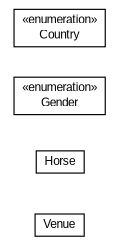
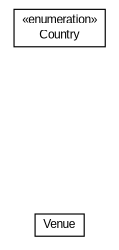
node "Gender": removed
node "Horse": removed
